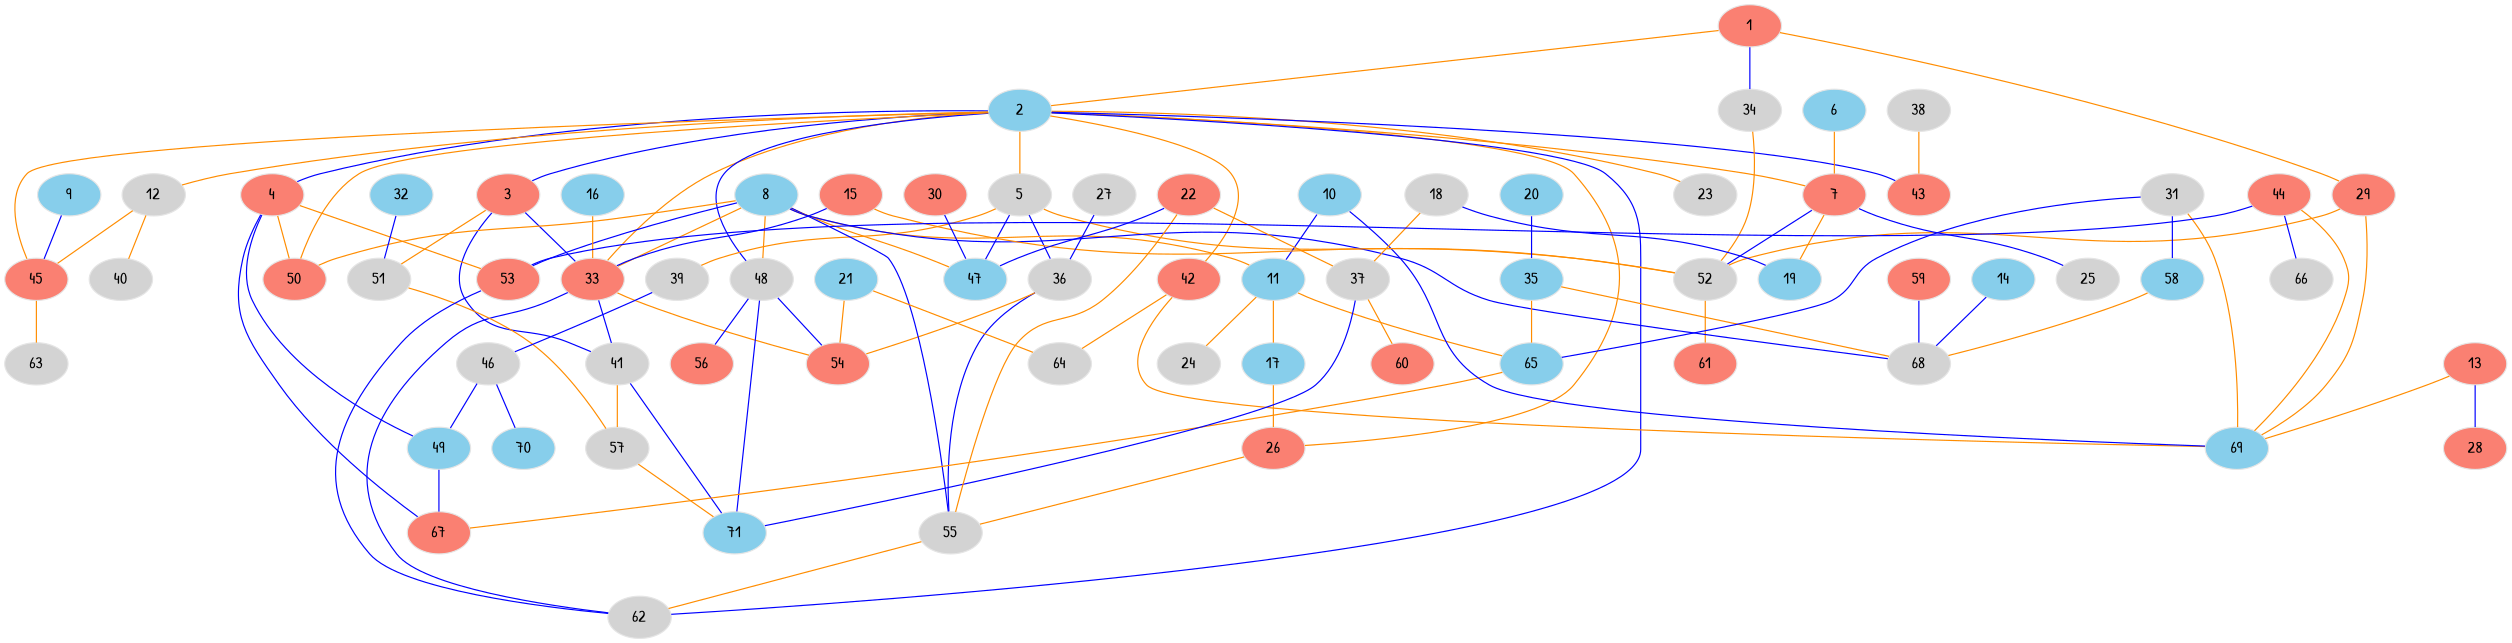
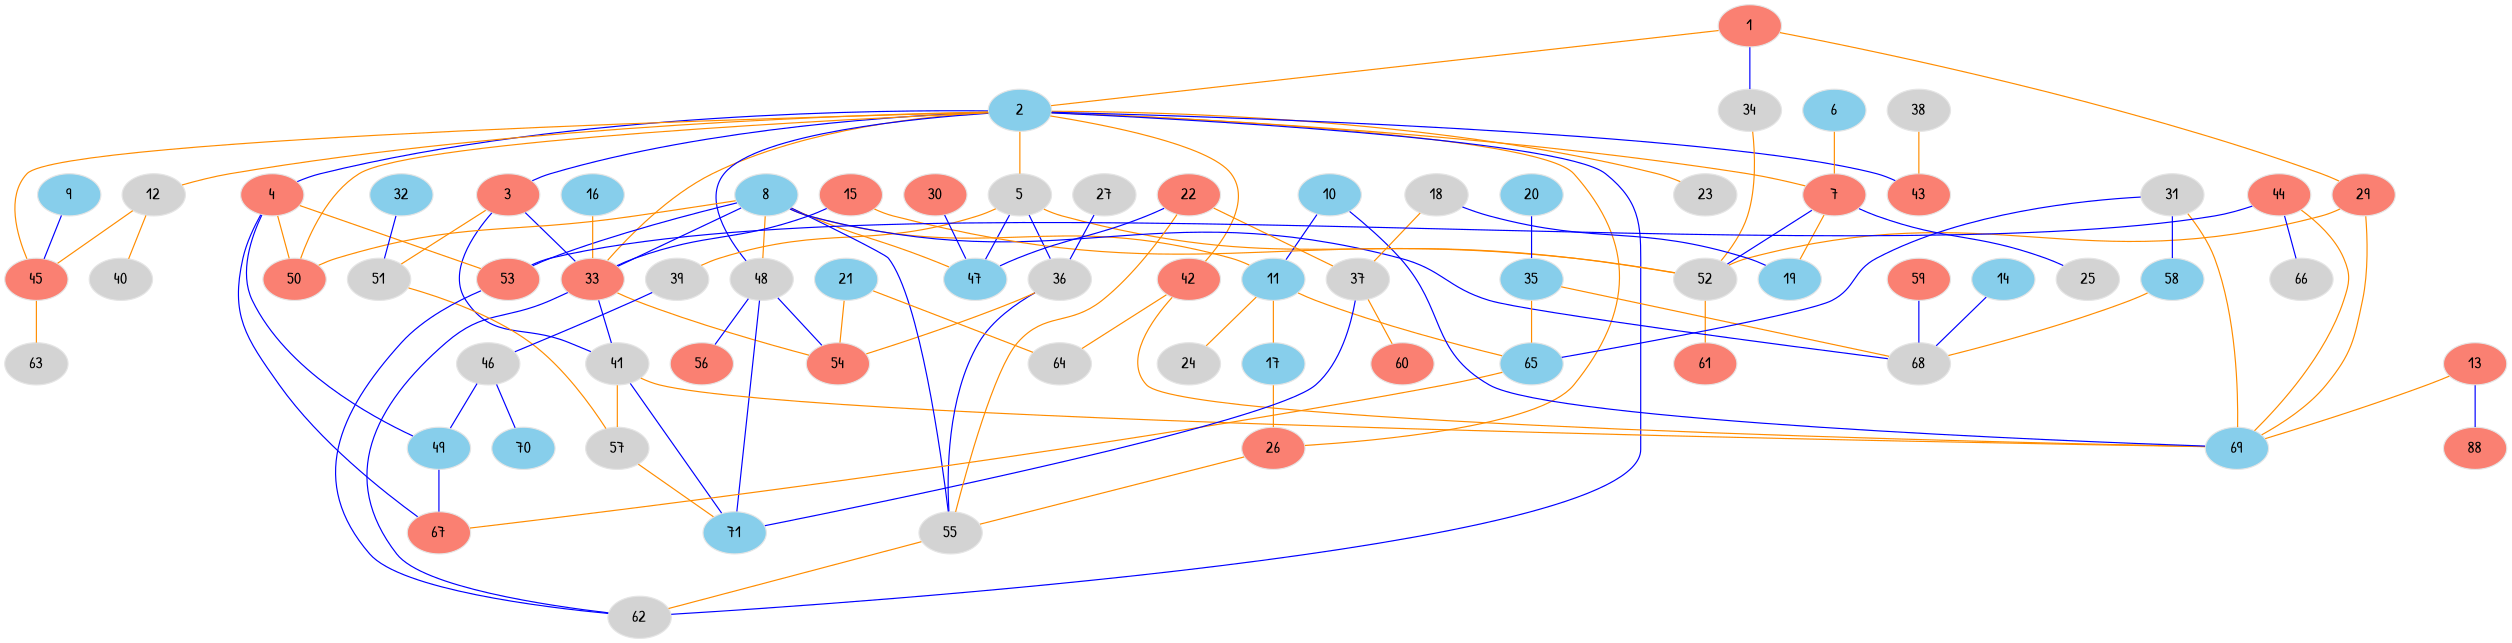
edge "8" -- "33": color darkorange -> blue
edge "41" -- "69": added
node "28": label "28" -> "88"
